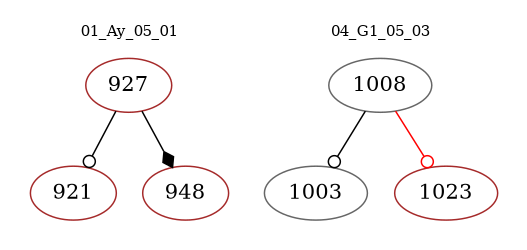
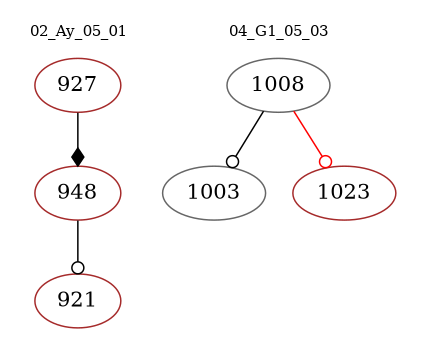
cluster "01_Ay_05_01": label "01_Ay_05_01" -> "02_Ay_05_01"
edge "927" -> "921": now "948" -> "921"
